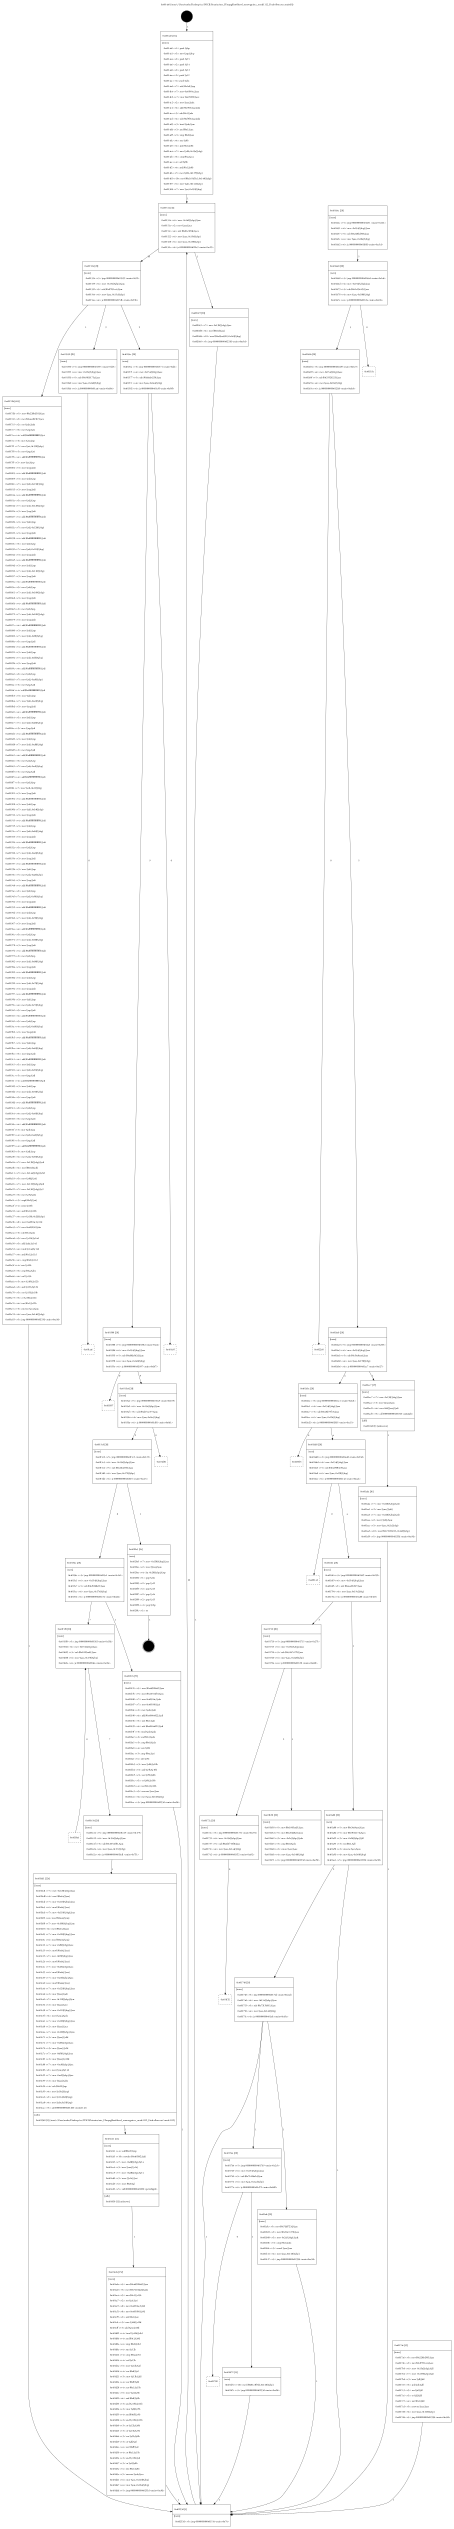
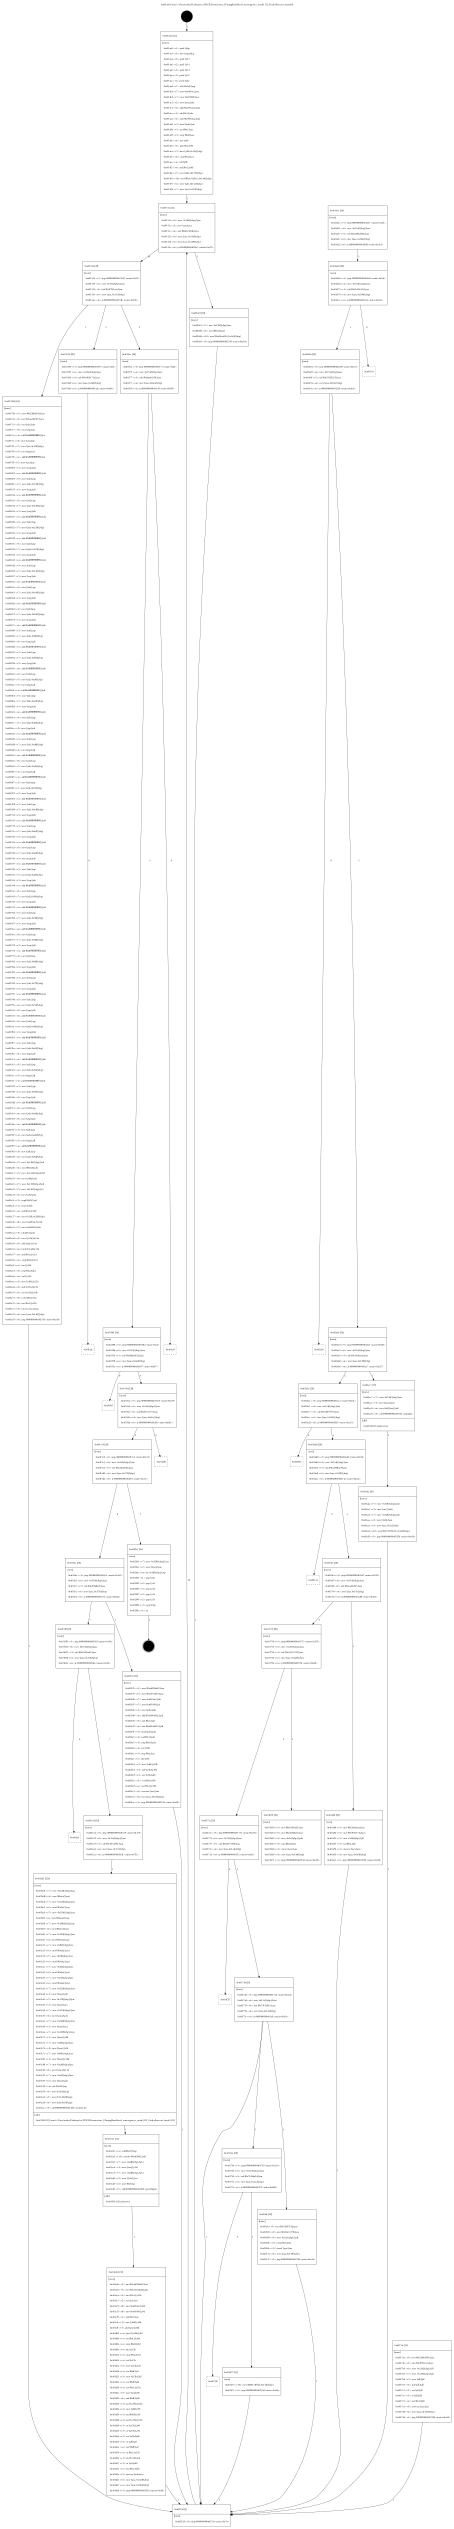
edge "0x4020a6" -> "0x4015f8 [28]": reversed
edge "0x401a88 [30]" -> "0x401748 [28]": now "0x40172c [28]" -> "0x401748 [28]"
